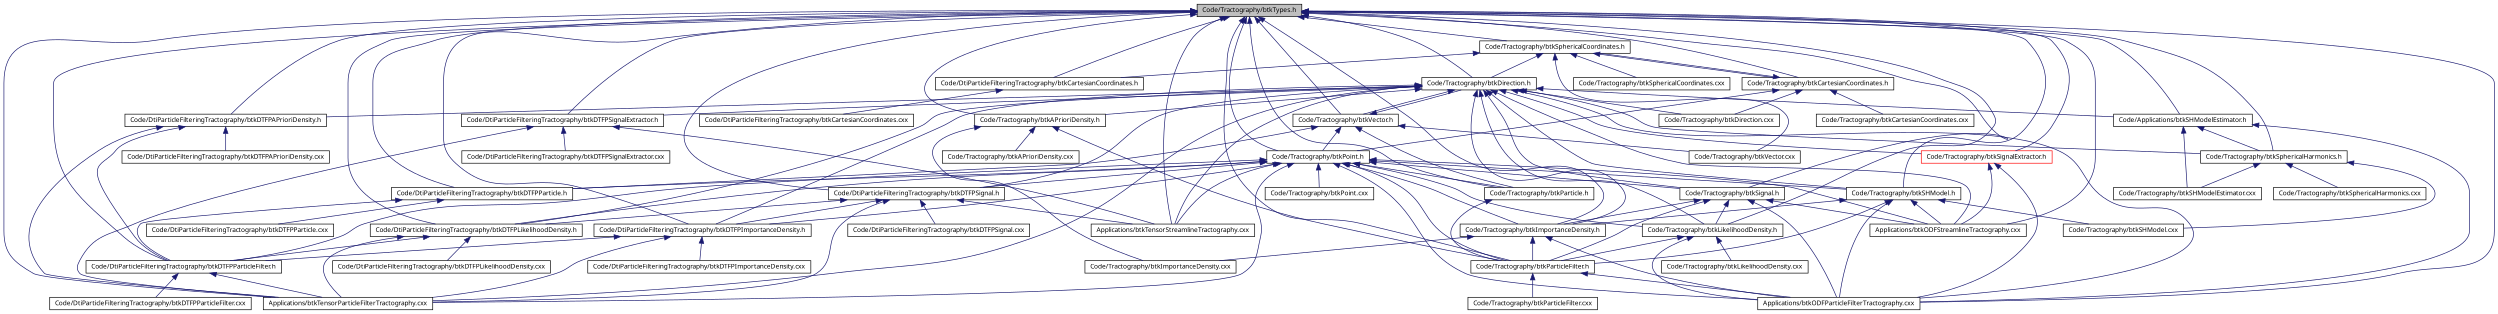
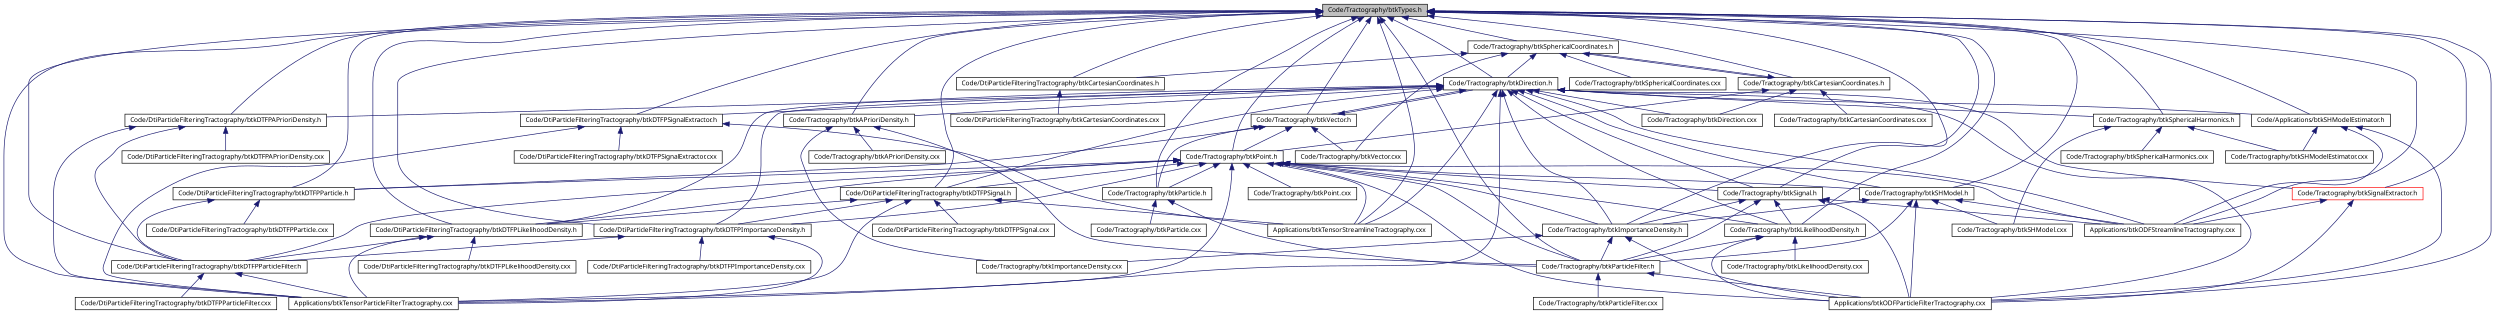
edge "Code/Tractography/btkSphericalHarmonics.h" -> "Code/Applications/btkSHModelEstimator.h": now "Applications/btkODFStreamlineTractography.cxx" -> "Code/Applications/btkSHModelEstimator.h"
node "Code/Tractography/btkParticle.cxx": added
